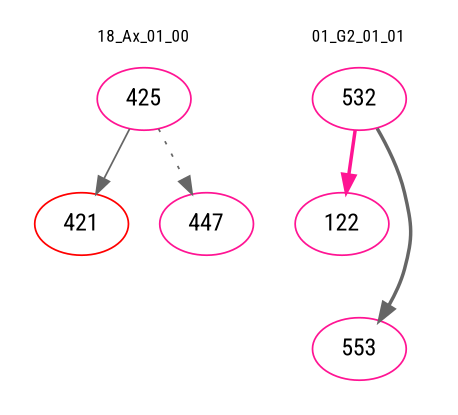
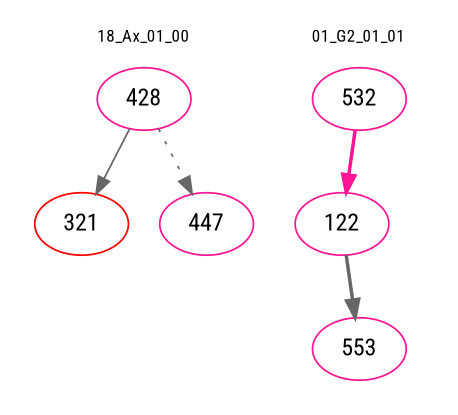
node "425": label "425" -> "428"
edge "532" -> "553": now "122" -> "553"
node "421": label "421" -> "321"
